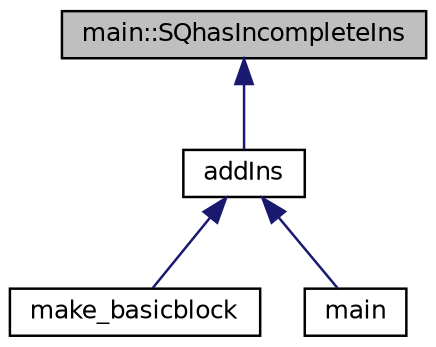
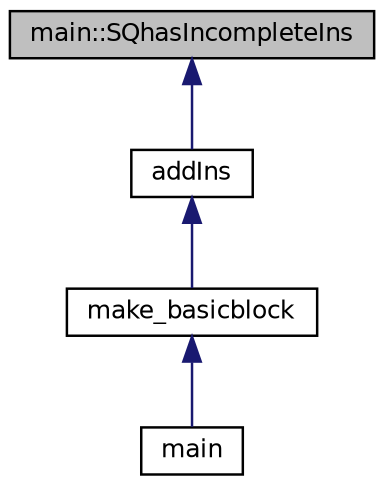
edge "main" -> "addIns": now "main" -> "make_basicblock"
